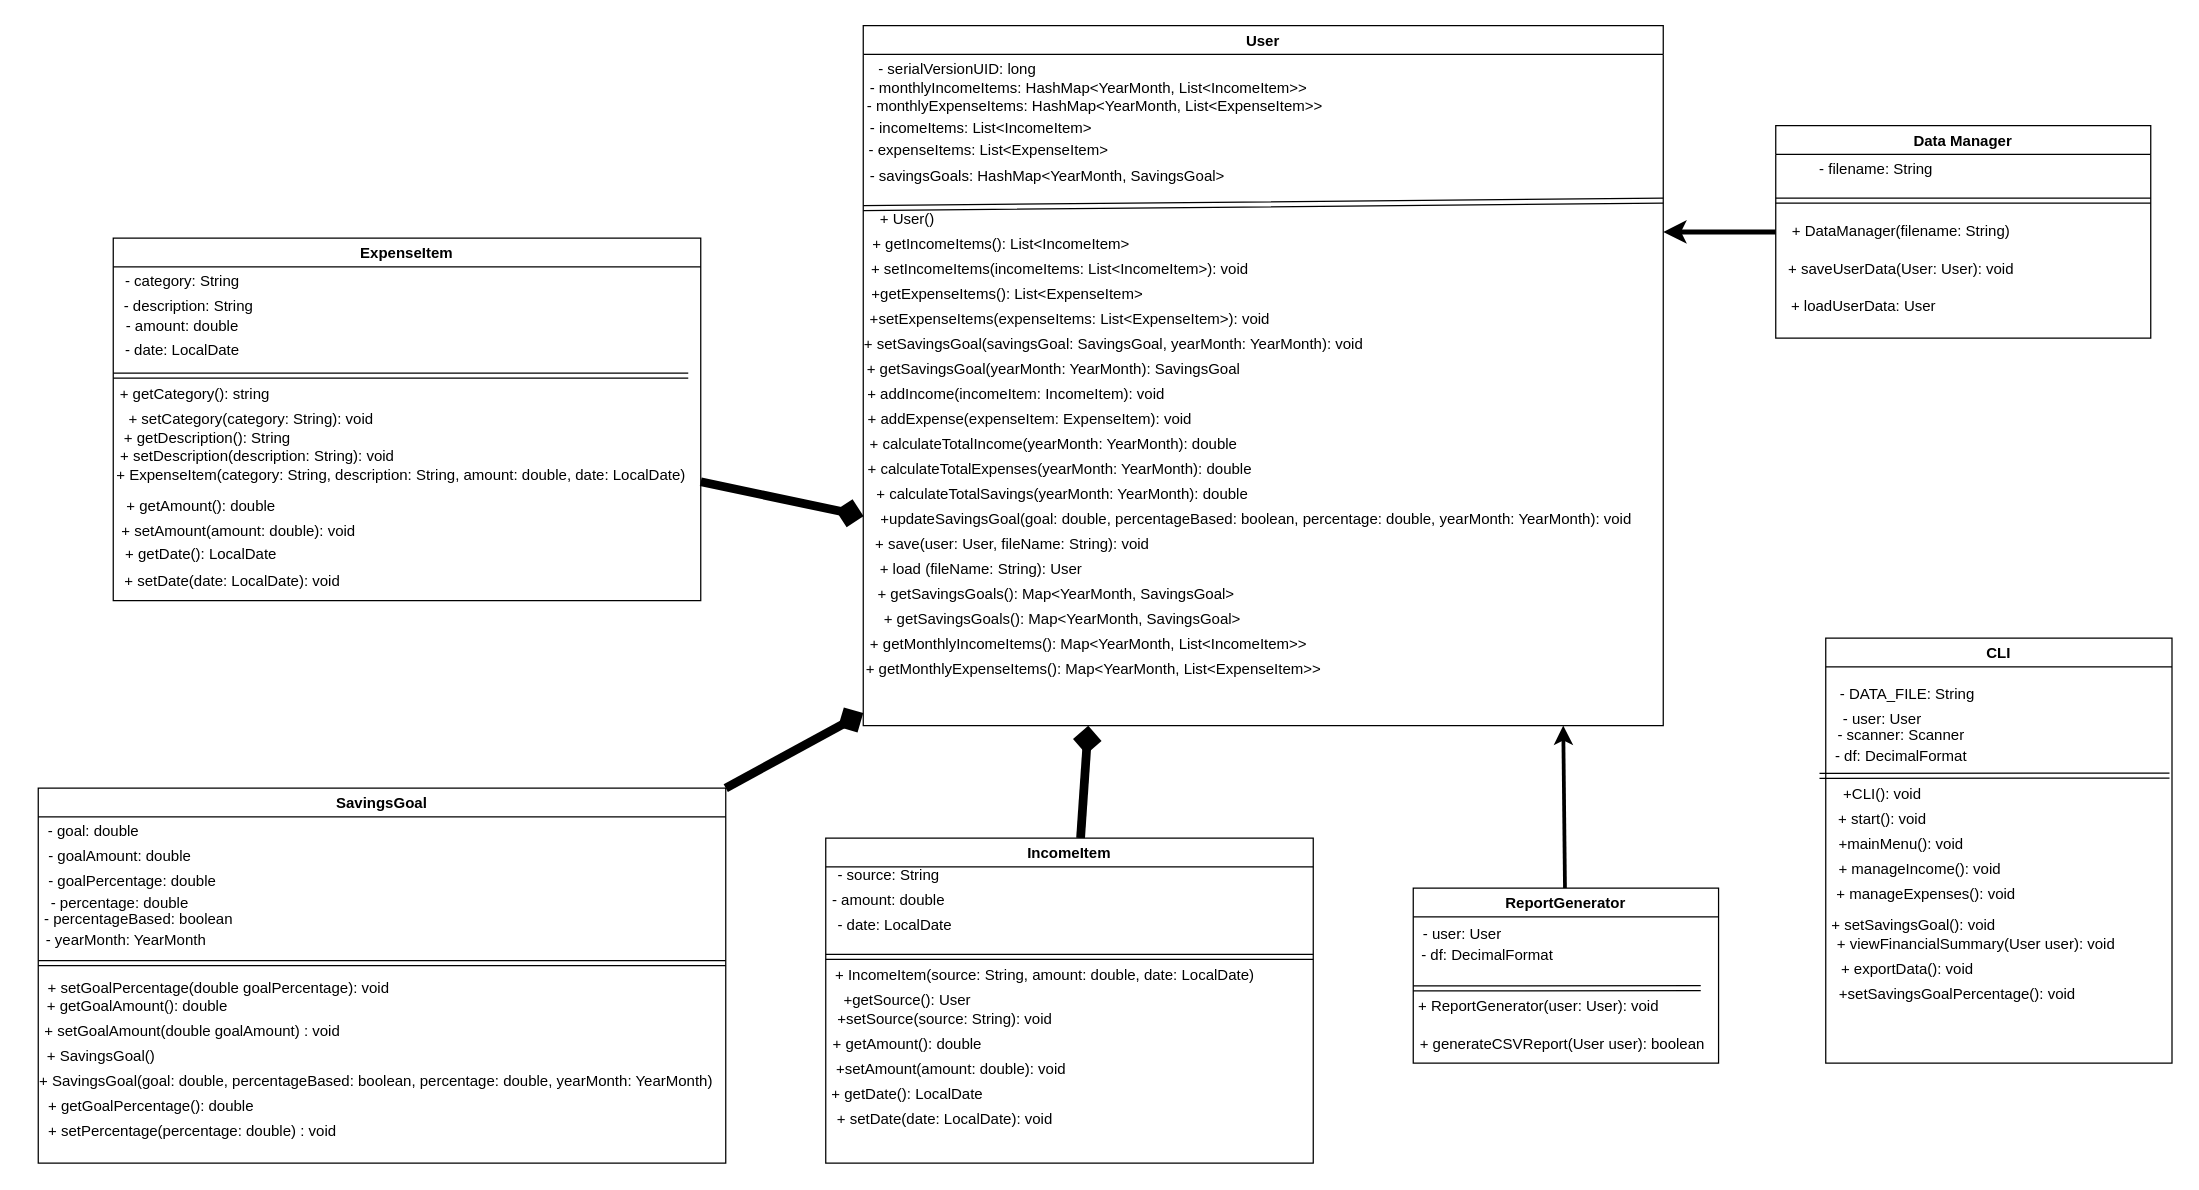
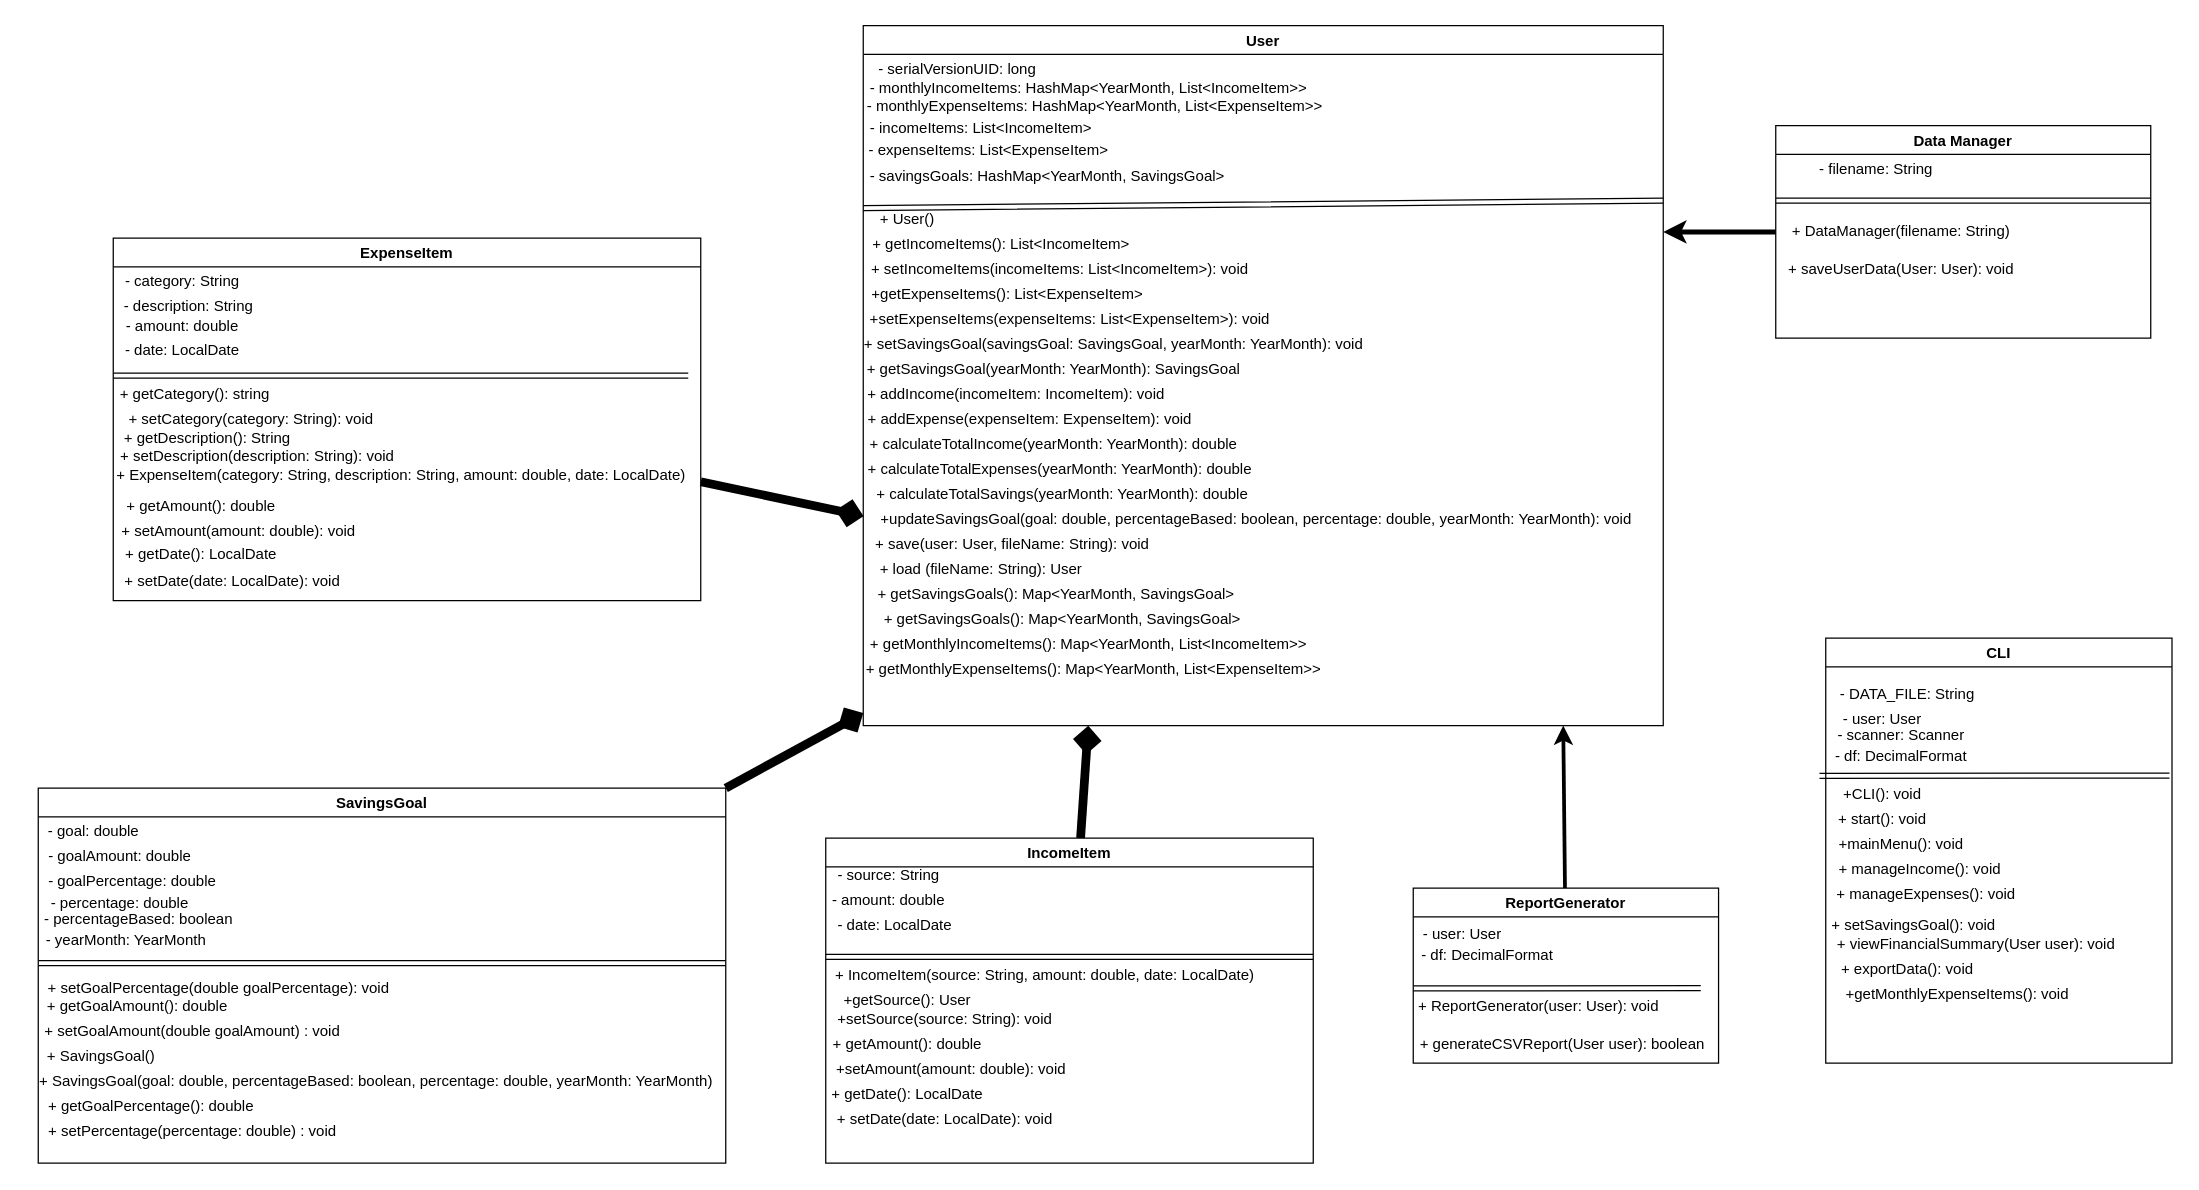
node "+ loadUserData: User": removed
node "+setSavingsGoalPercentage(): void": label "+setSavingsGoalPercentage(): void" -> "+getMonthlyExpenseItems(): void"
